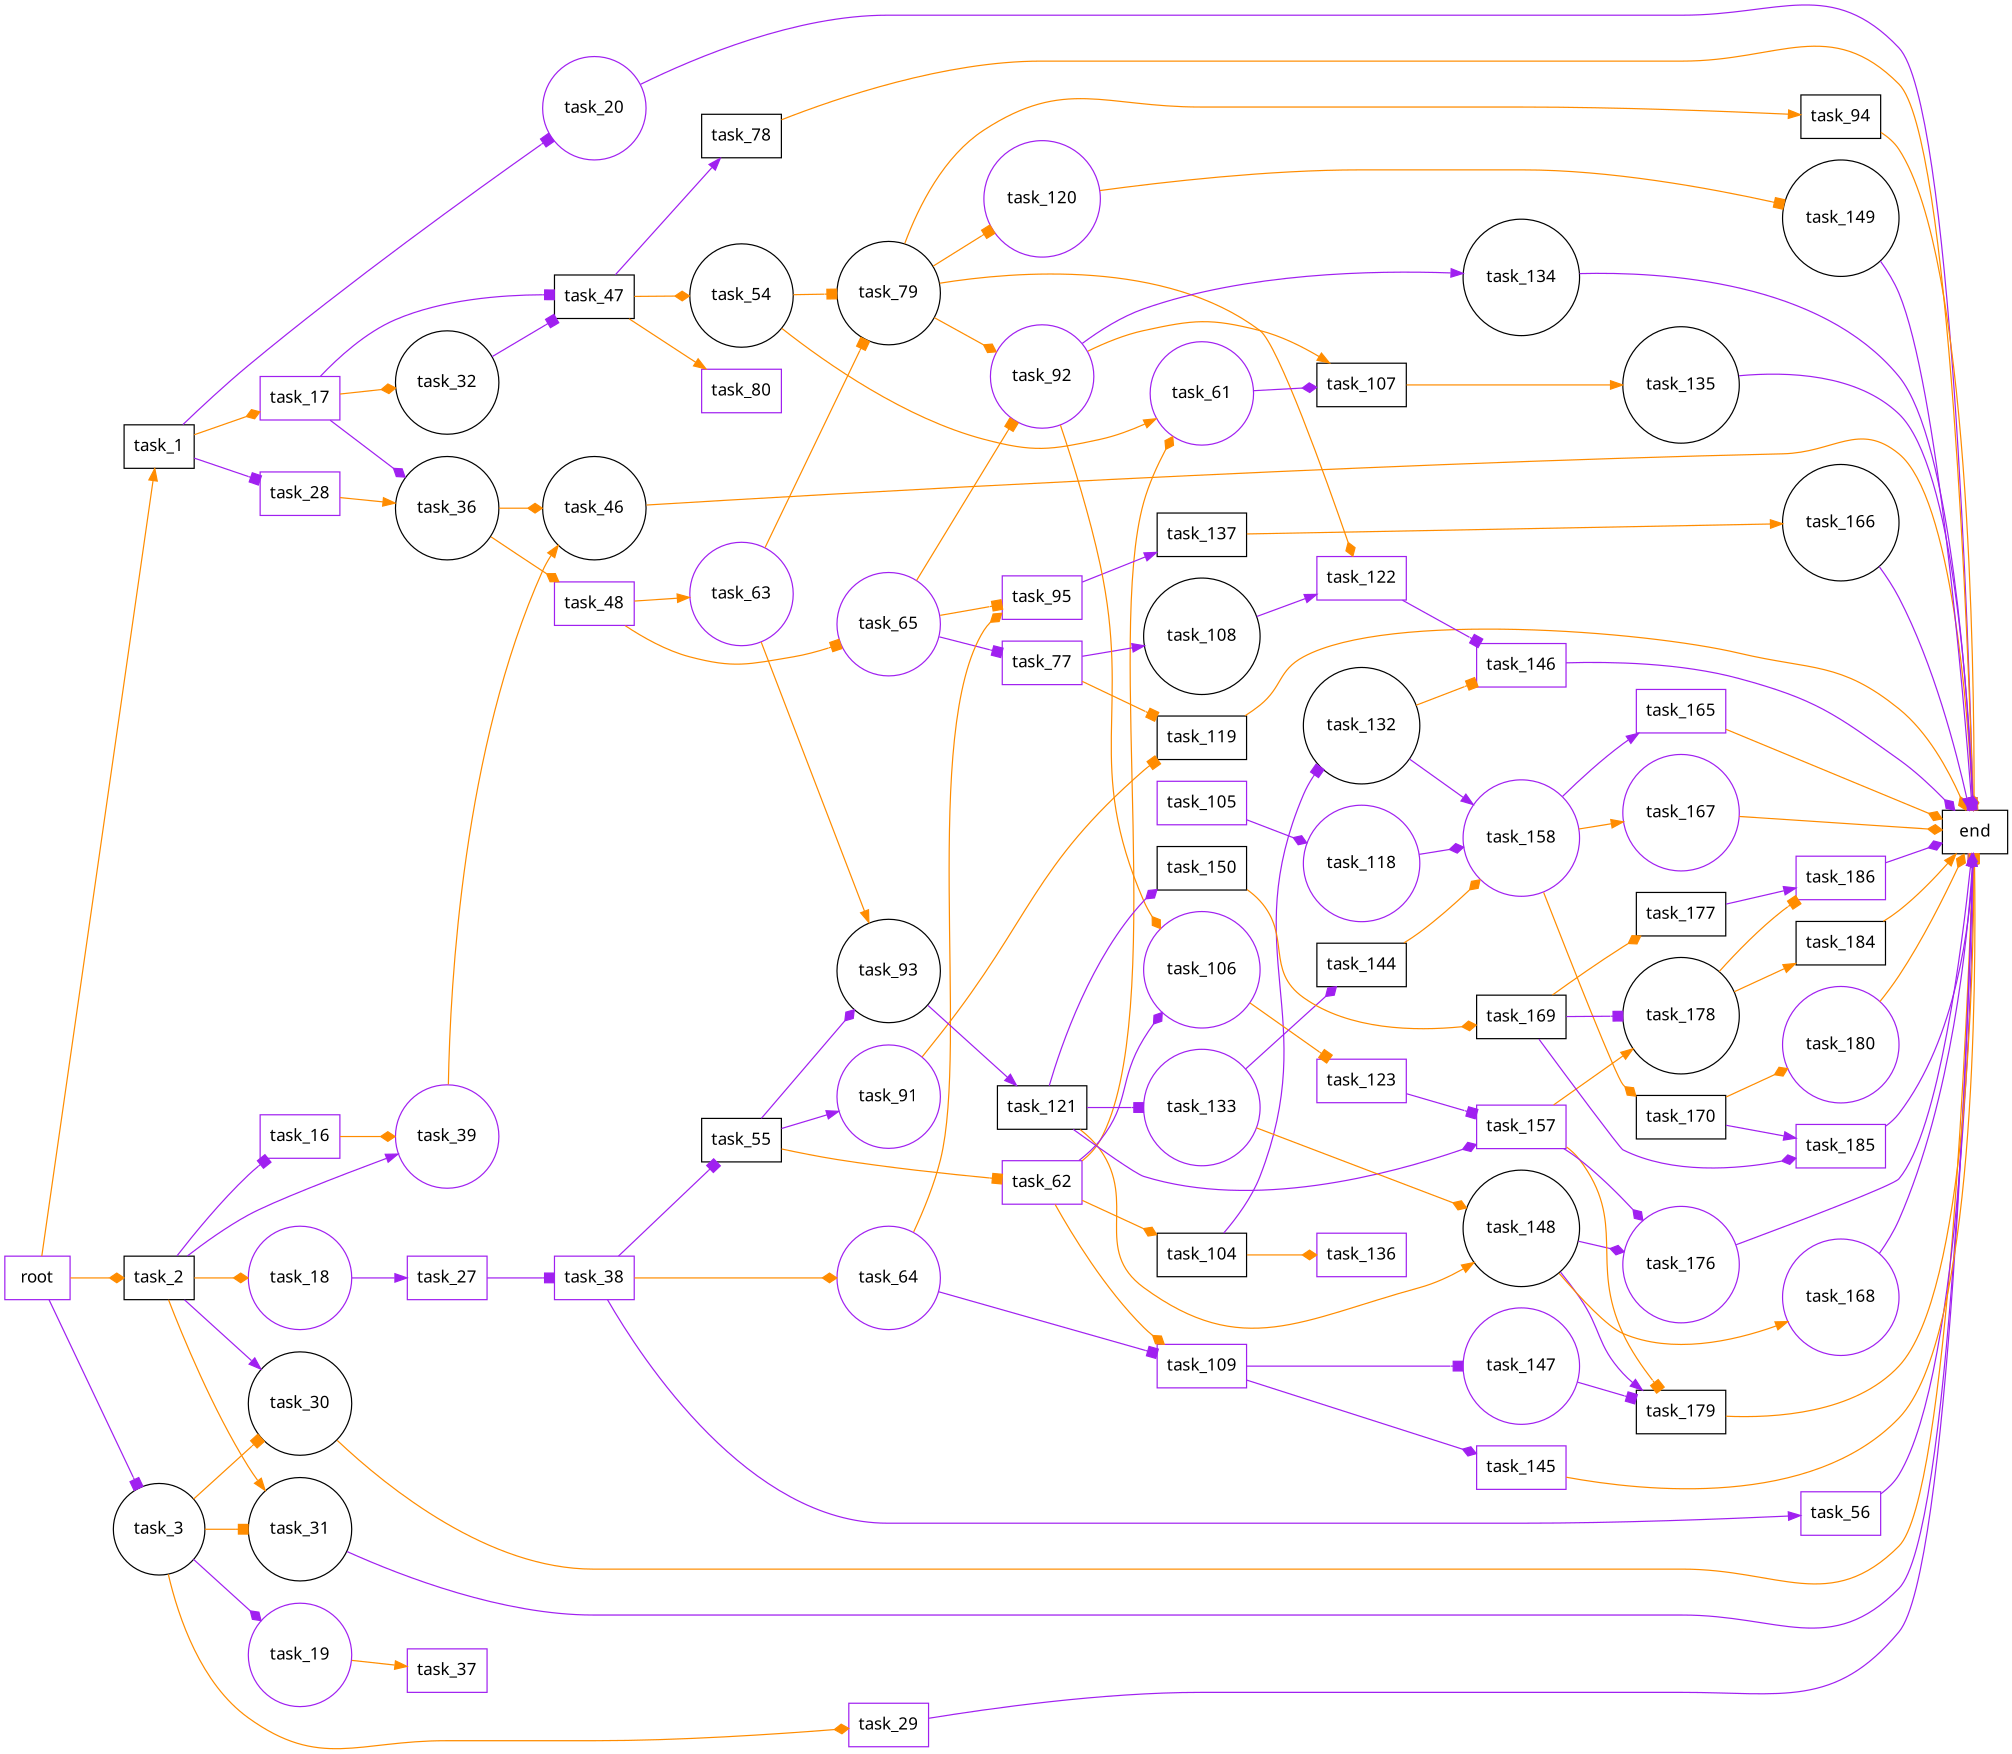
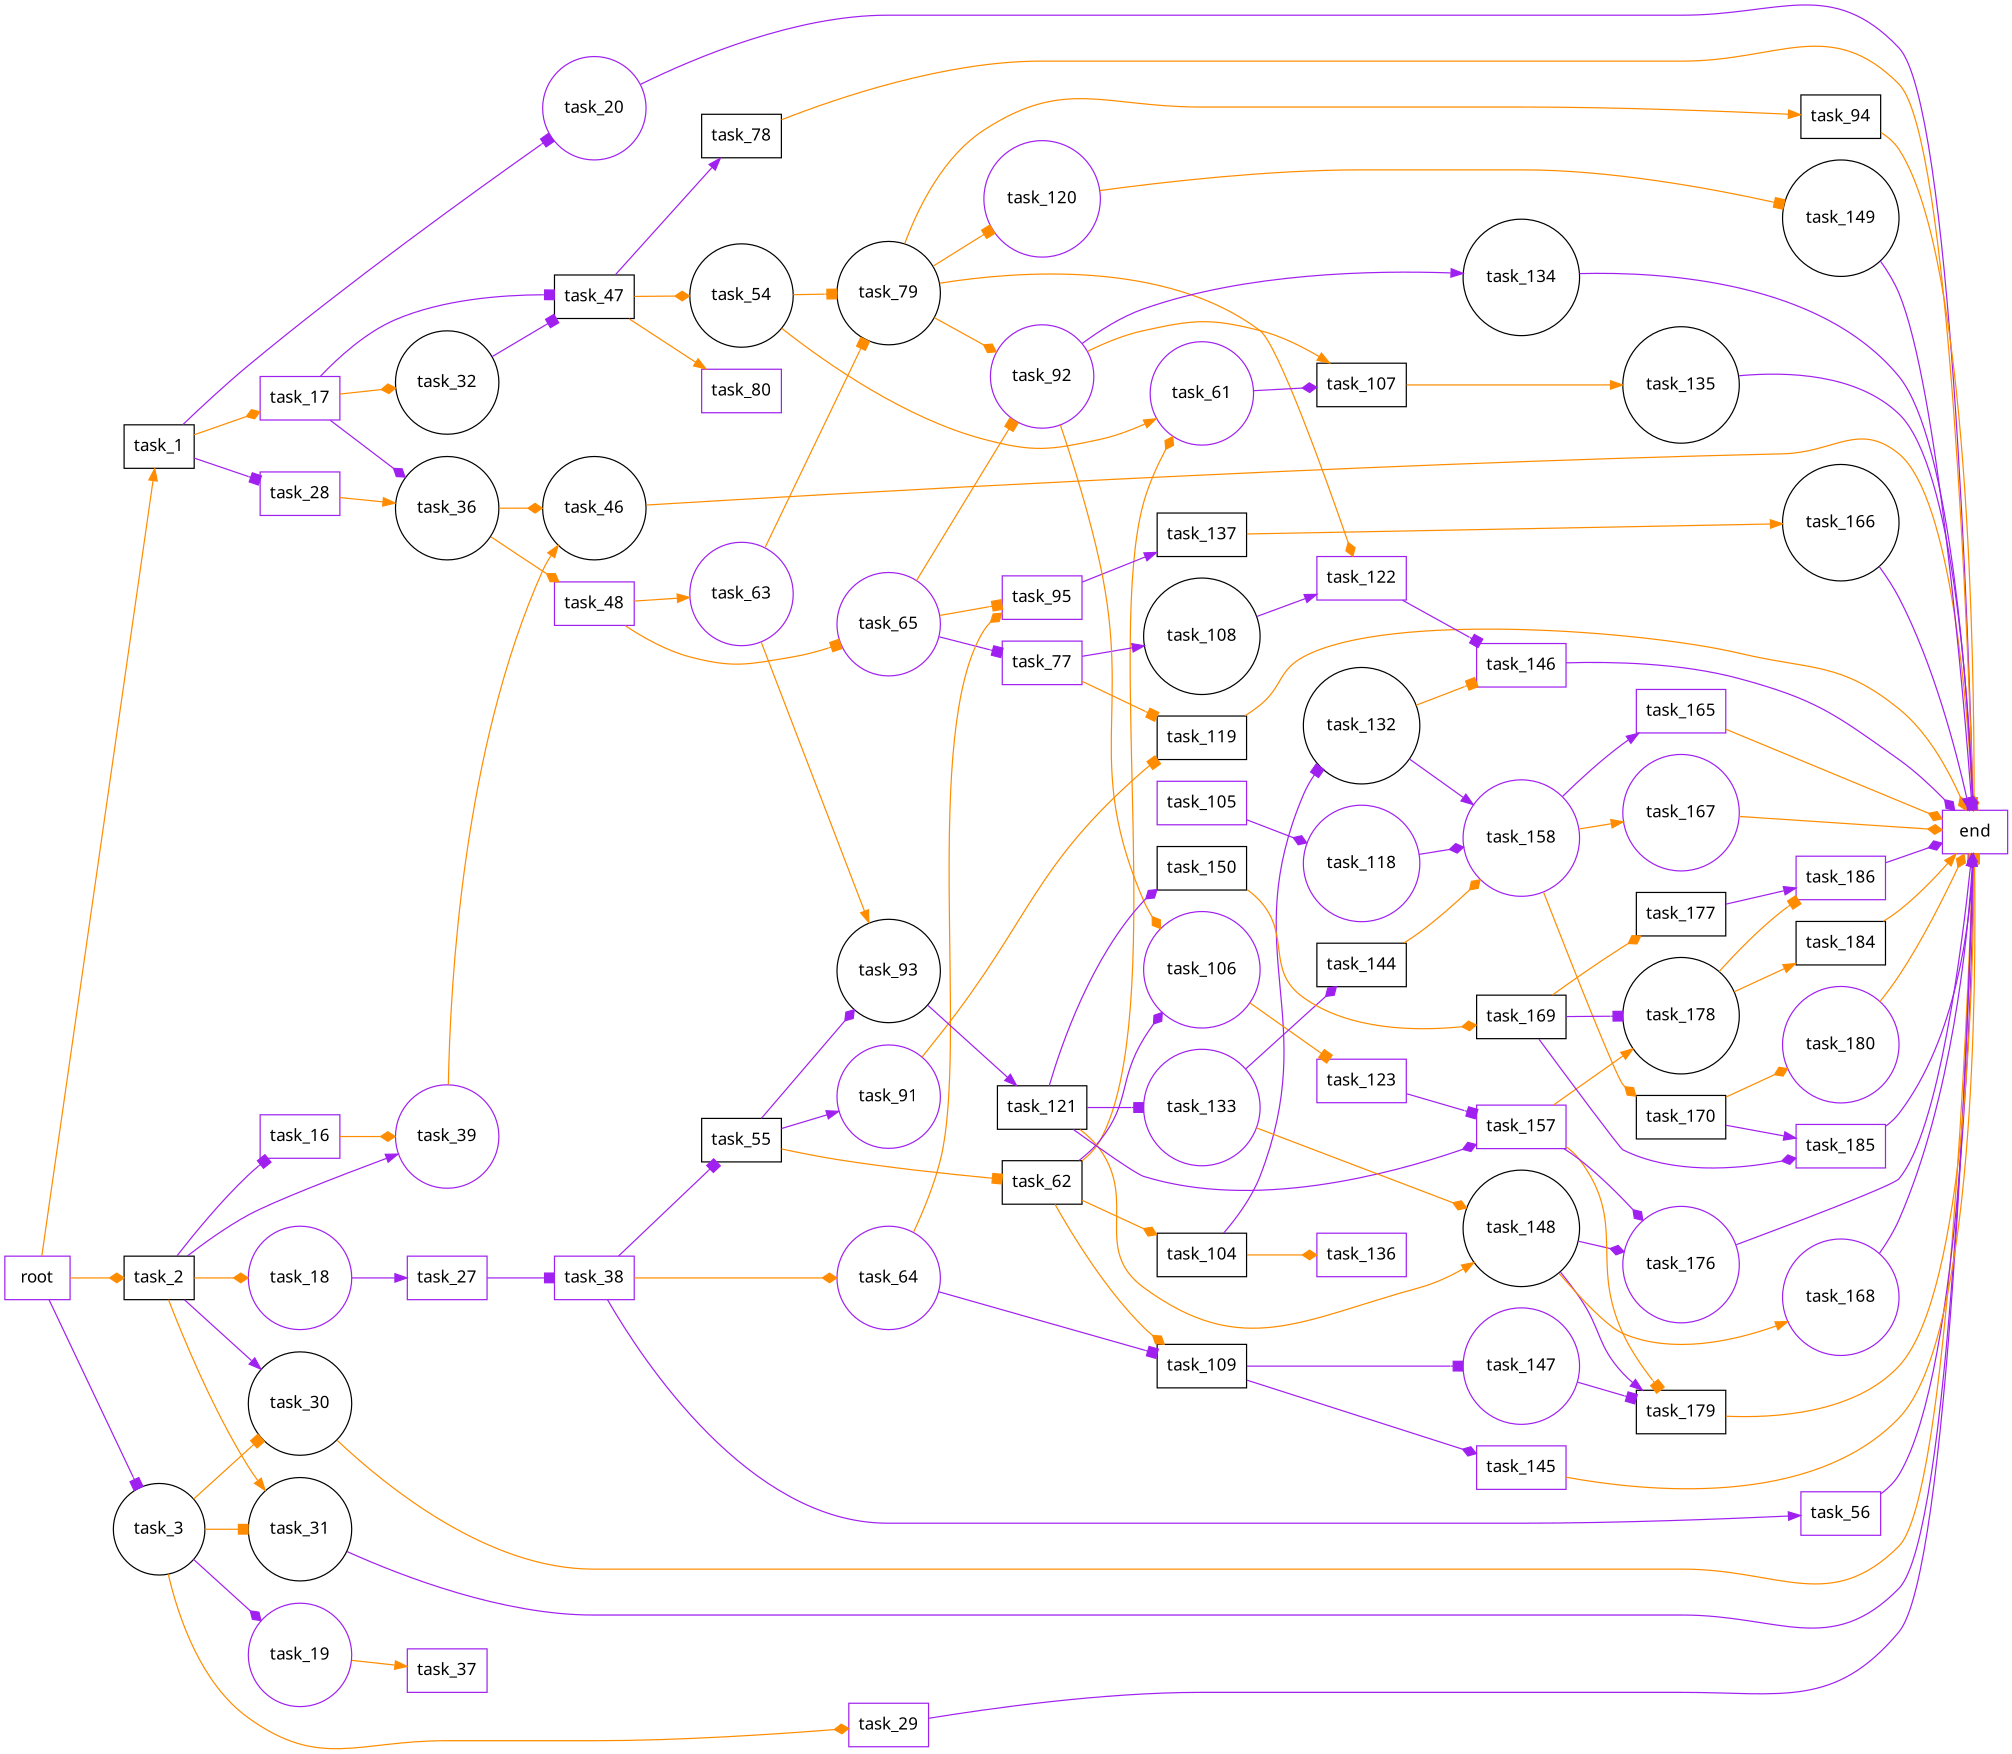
node "end": color black -> purple
node "task_62": color purple -> black
node "task_109": color purple -> black
